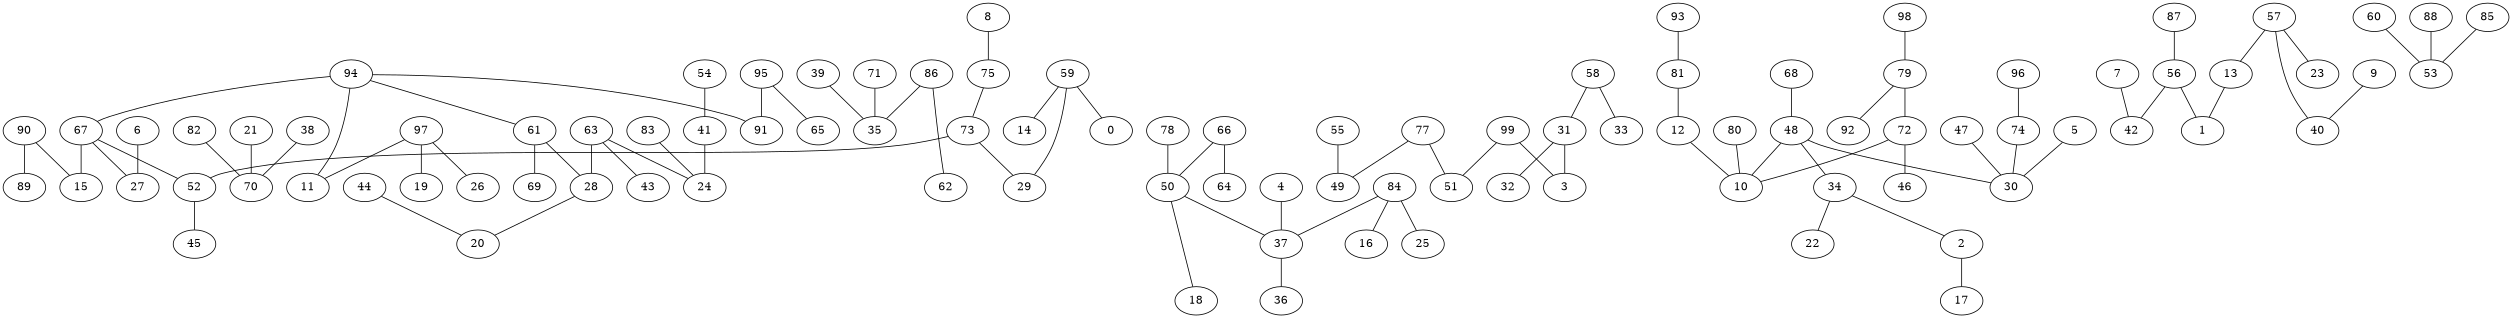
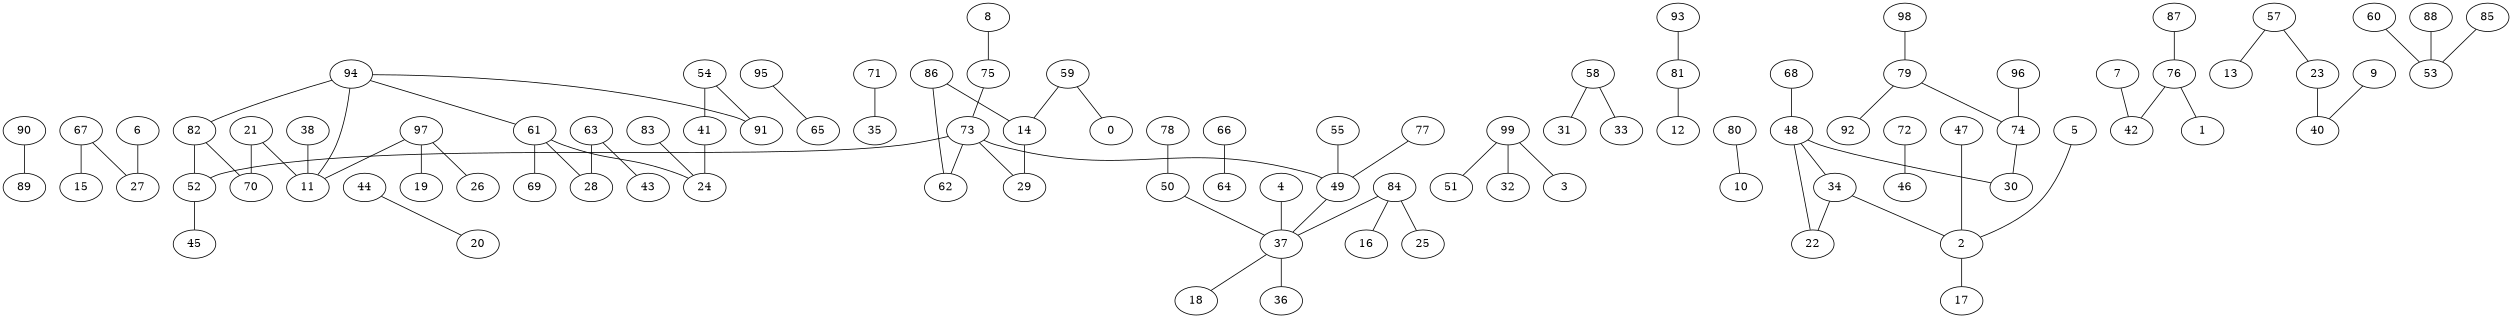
node "39": removed
node "56": label "56" -> "76"
edge "57" -- "40": now "23" -- "40"
edge "94" -- "67": now "94" -- "82"
edge "95" -- "91": now "54" -- "91"
edge "86" -- "35": now "86" -- "14"
edge "79" -- "72": now "79" -- "74"
edge "13" -- "1": removed
edge "59" -- "29": now "14" -- "29"
edge "67" -- "52": now "82" -- "52"
edge "31" -- "32": now "99" -- "32"
edge "90" -- "15": removed
edge "21" -- "11": added
edge "38" -- "70": now "38" -- "11"
edge "63" -- "24": now "61" -- "24"
edge "73" -- "62": added
edge "73" -- "49": added
edge "66" -- "50": removed
edge "77" -- "51": removed
edge "31" -- "3": removed
edge "12" -- "10": removed
edge "48" -- "10": now "48" -- "22"
edge "47" -- "30": now "47" -- "2"
edge "5" -- "30": now "5" -- "2"
edge "72" -- "10": removed
edge "28" -- "20": removed
edge "49" -- "37": added
edge "50" -- "18": now "37" -- "18"
